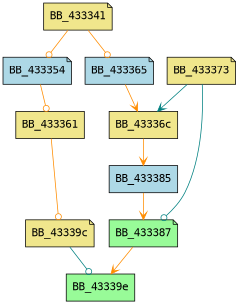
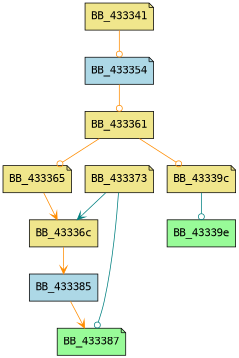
edge "BB_433341" -> "BB_433365": now "BB_433361" -> "BB_433365"
node "BB_433365": fillcolor lightblue -> khaki
edge "BB_433387" -> "BB_43339e": removed
